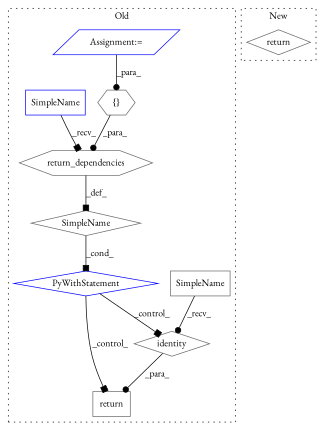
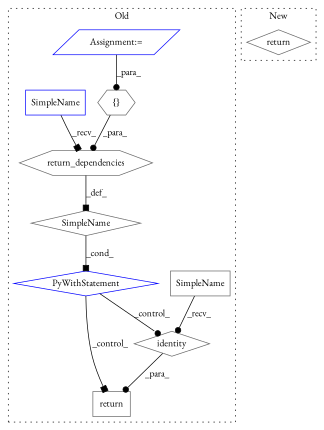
edge "PyWithStatement" -> "identity": arrowhead box -> dot
